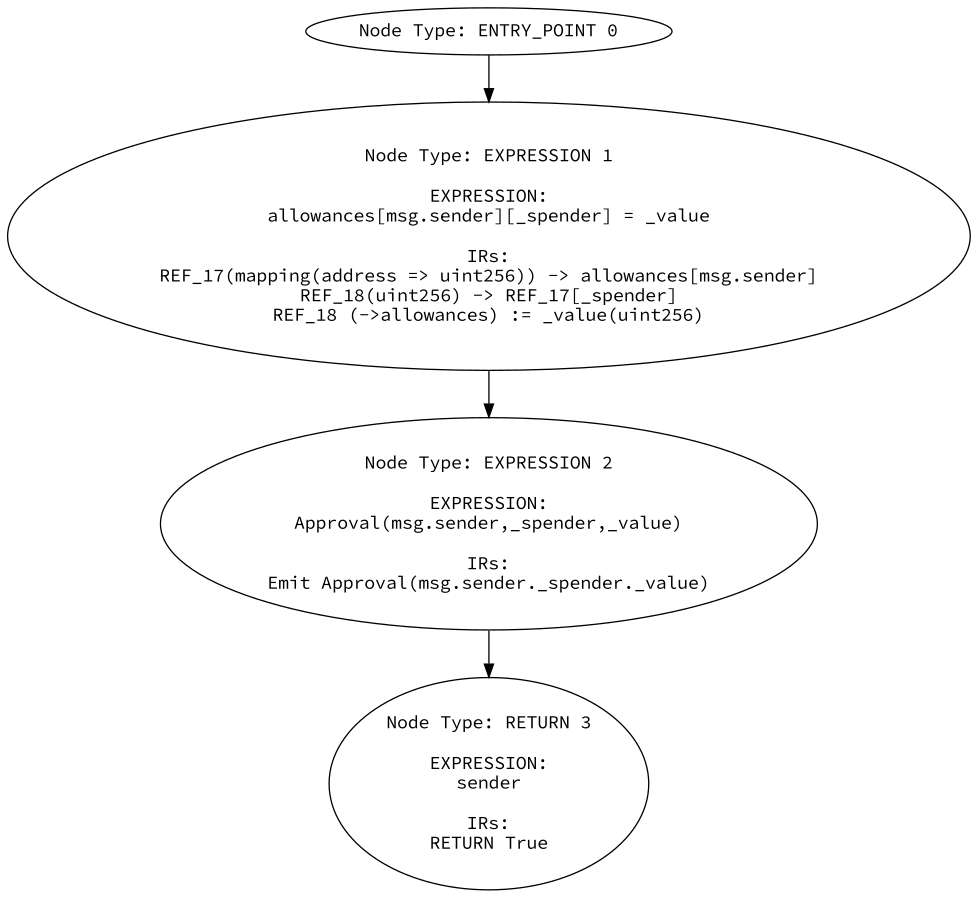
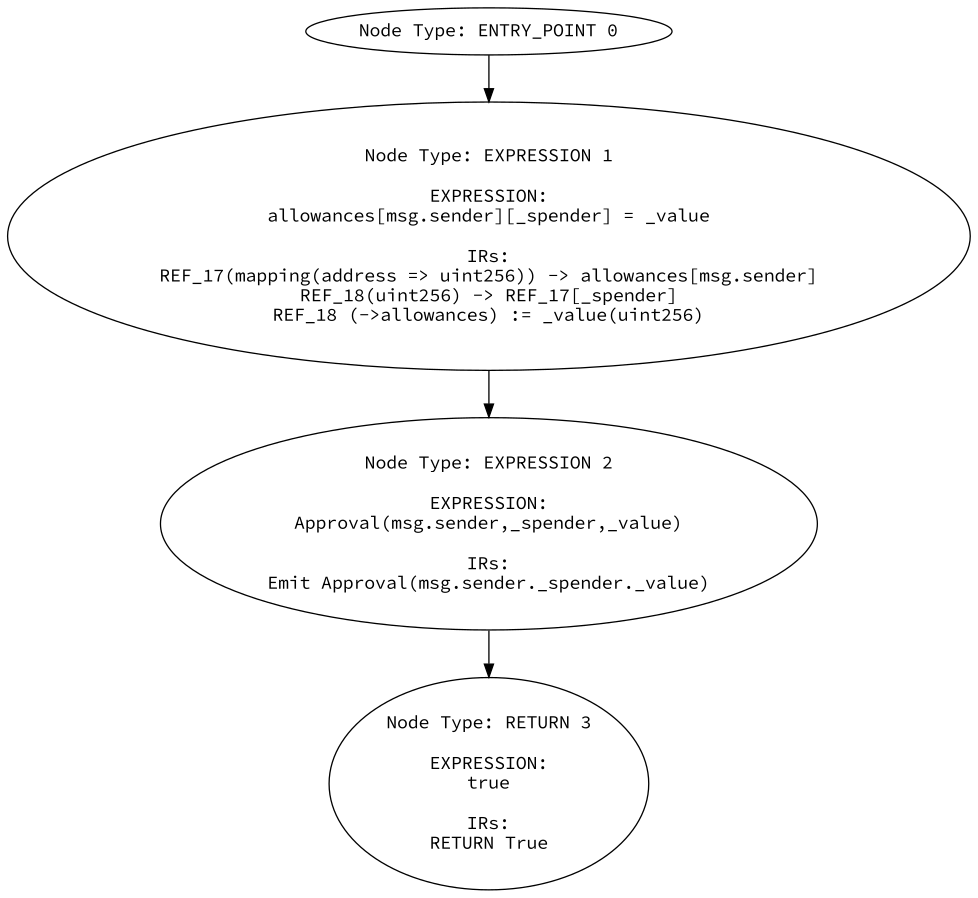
node "Node Type: RETURN 3 EXPRESSION: sender IRs: RETURN True": label "Node Type: RETURN 3 EXPRESSION: sender IRs: RETURN True" -> "Node Type: RETURN 3 EXPRESSION: true IRs: RETURN True"
